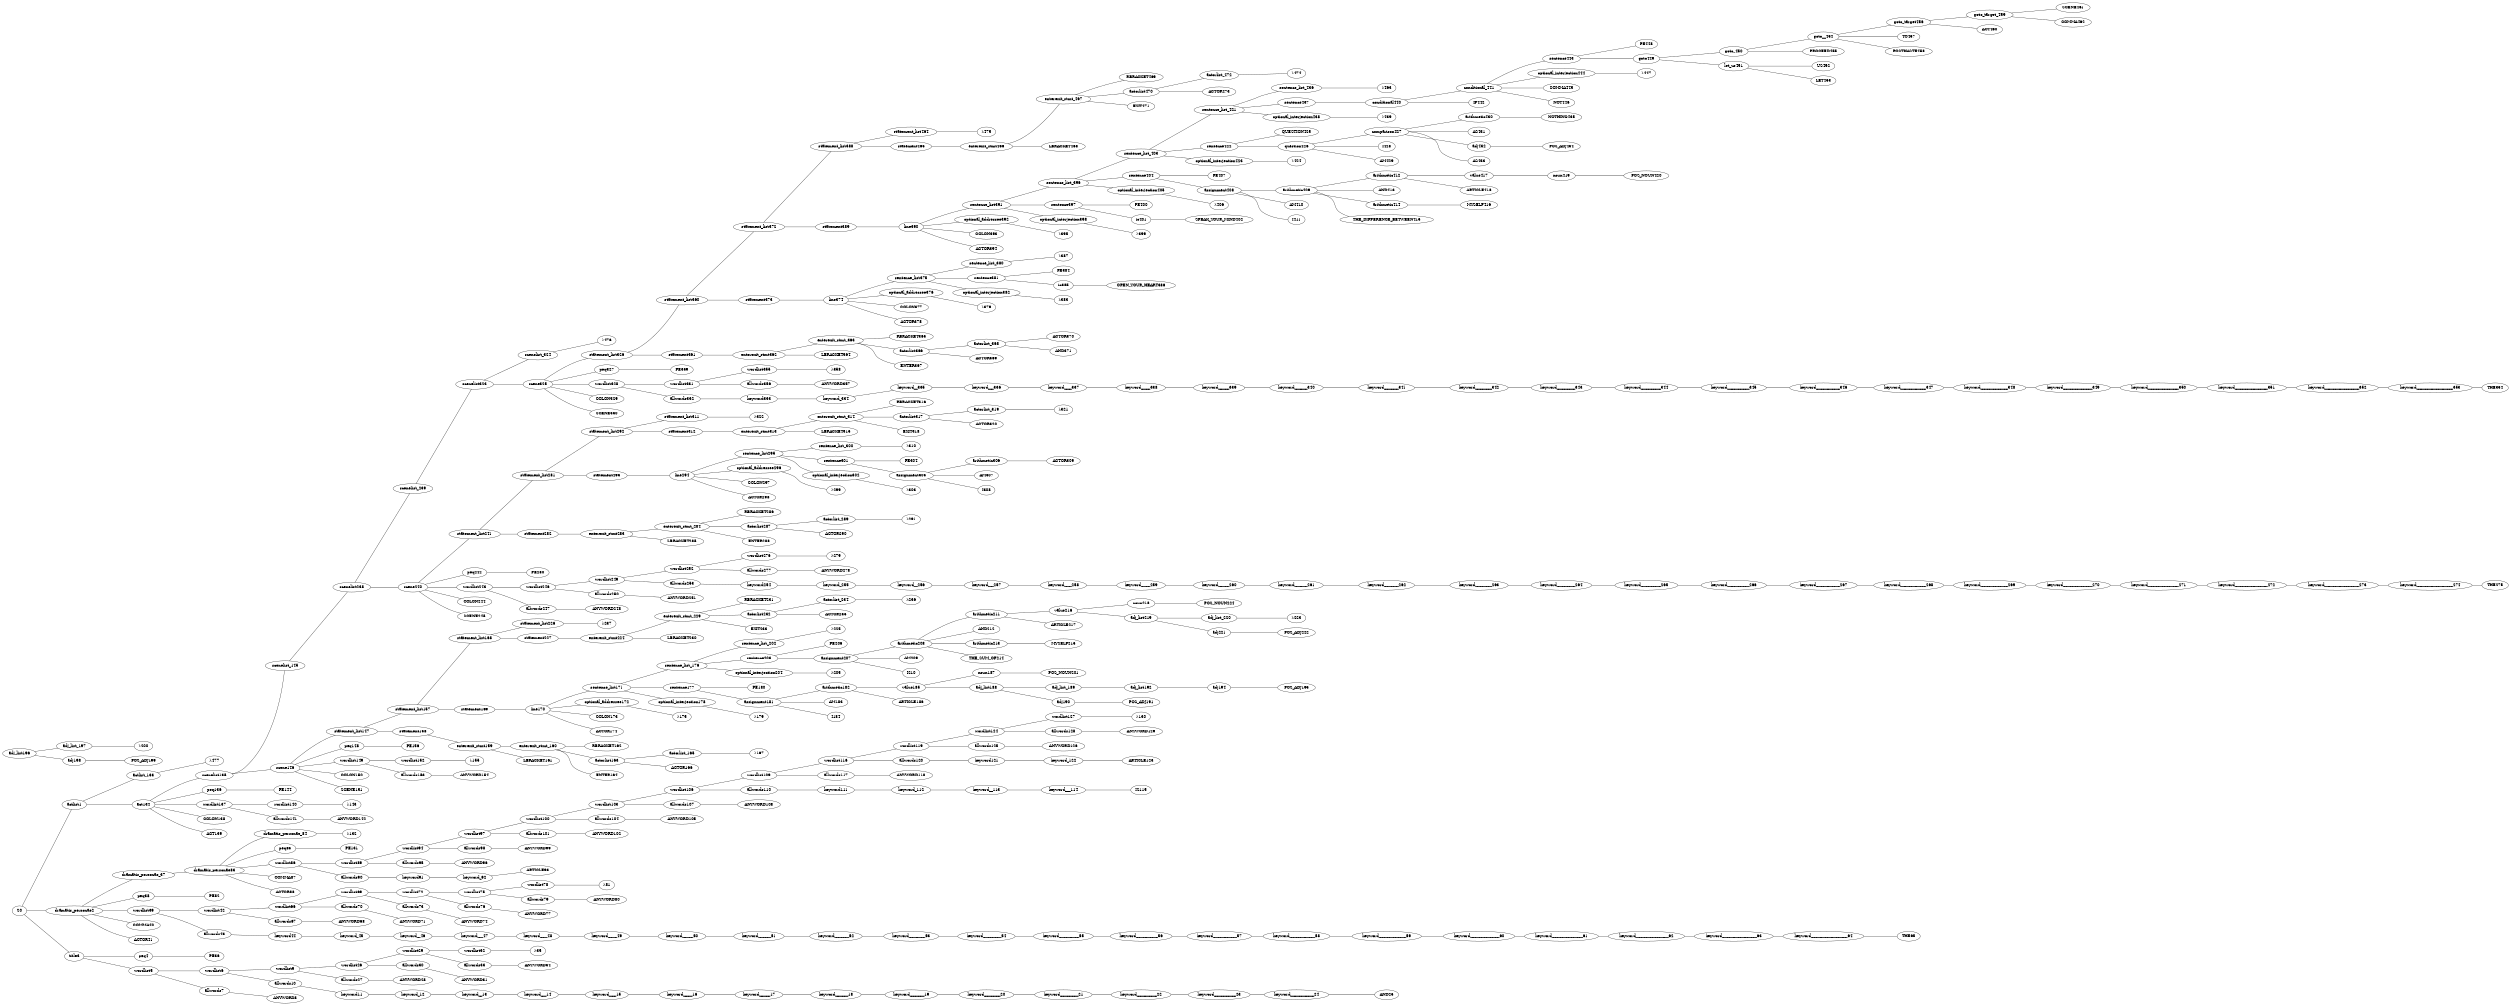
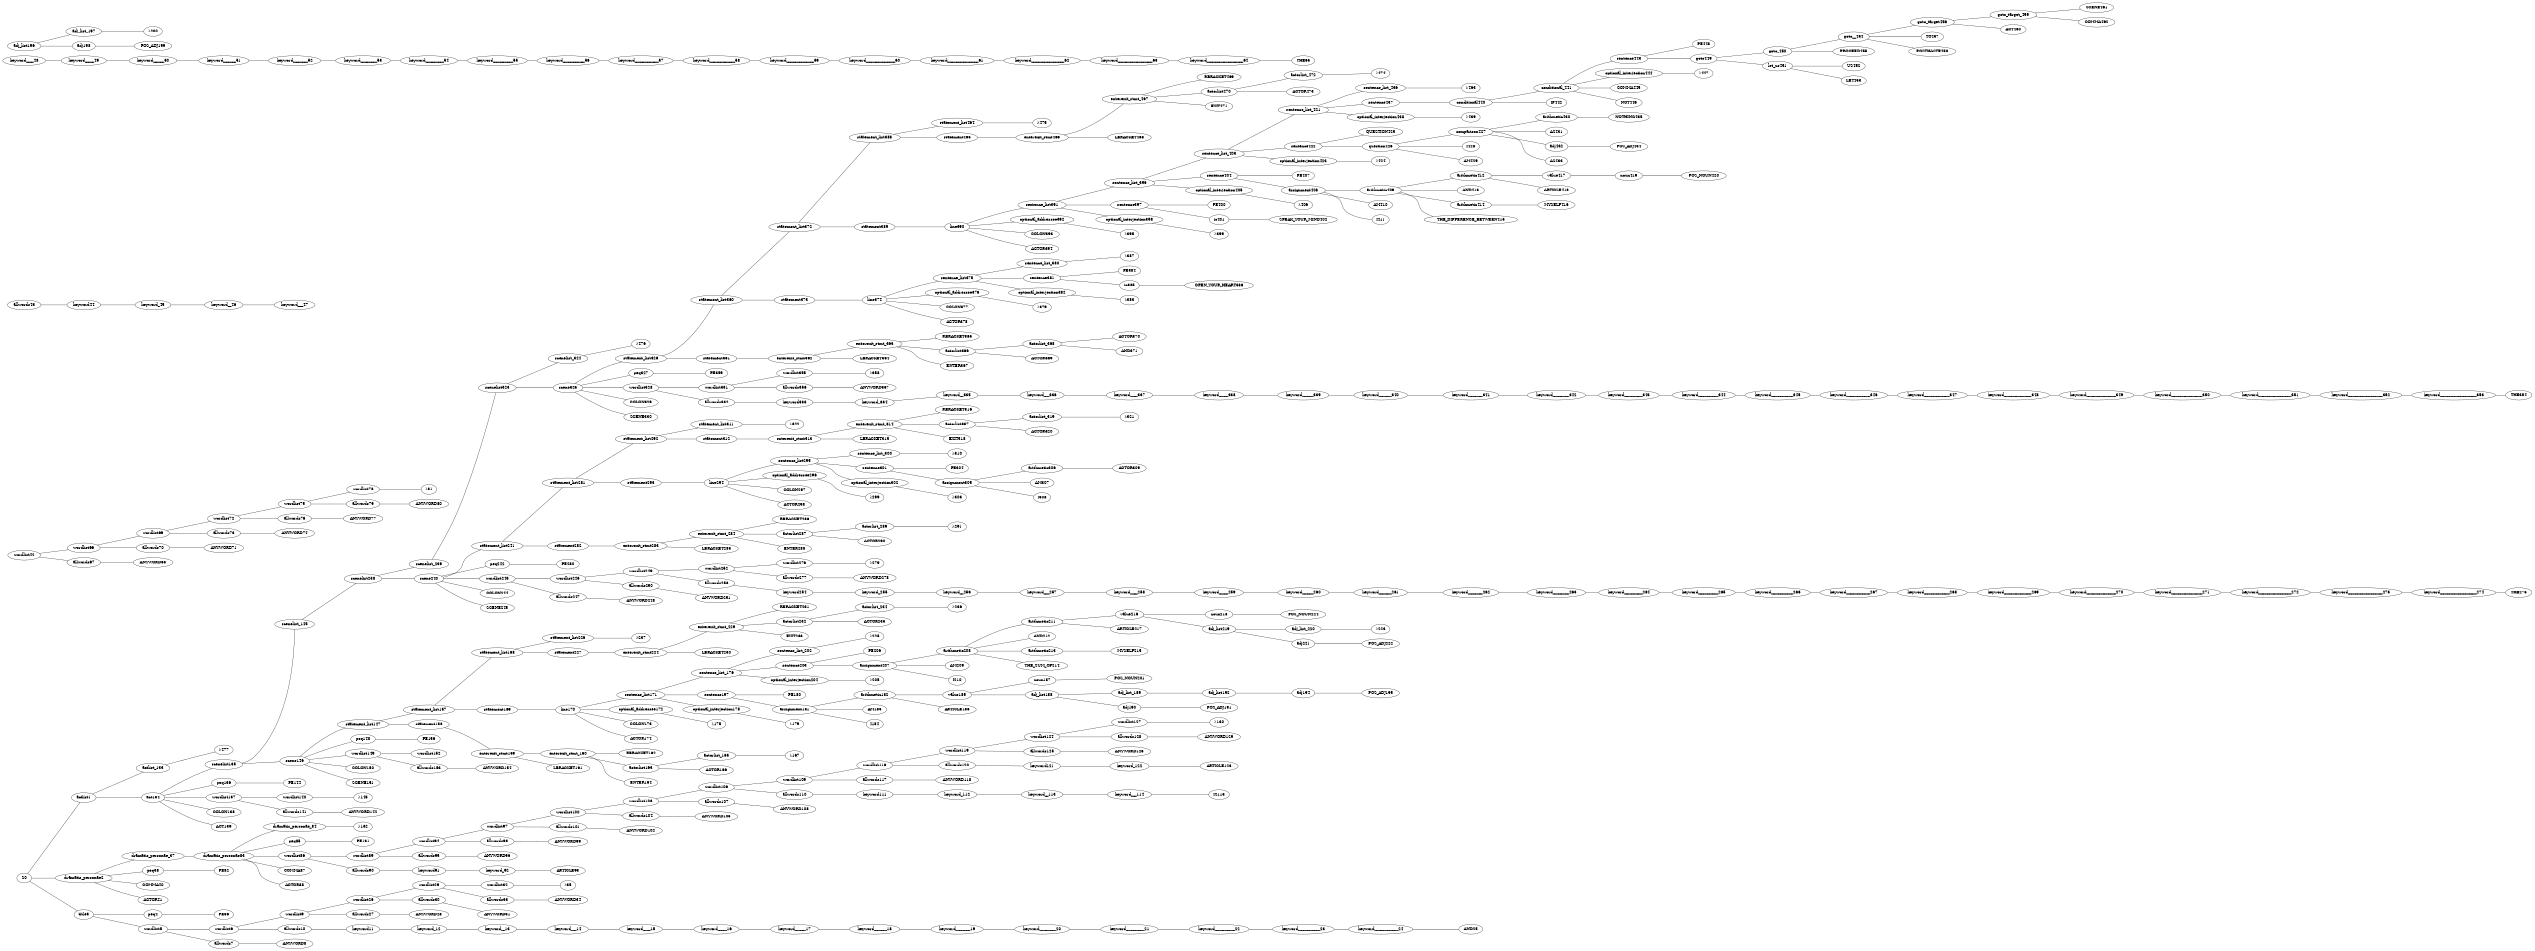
node "actorlist317": label "actorlist317" -> "actorlist337"
node "sentence177": label "sentence177" -> "sentence197"
node "λ155": removed
node "wordlist39": removed
edge "keyword___47" -- "keyword____48": removed
